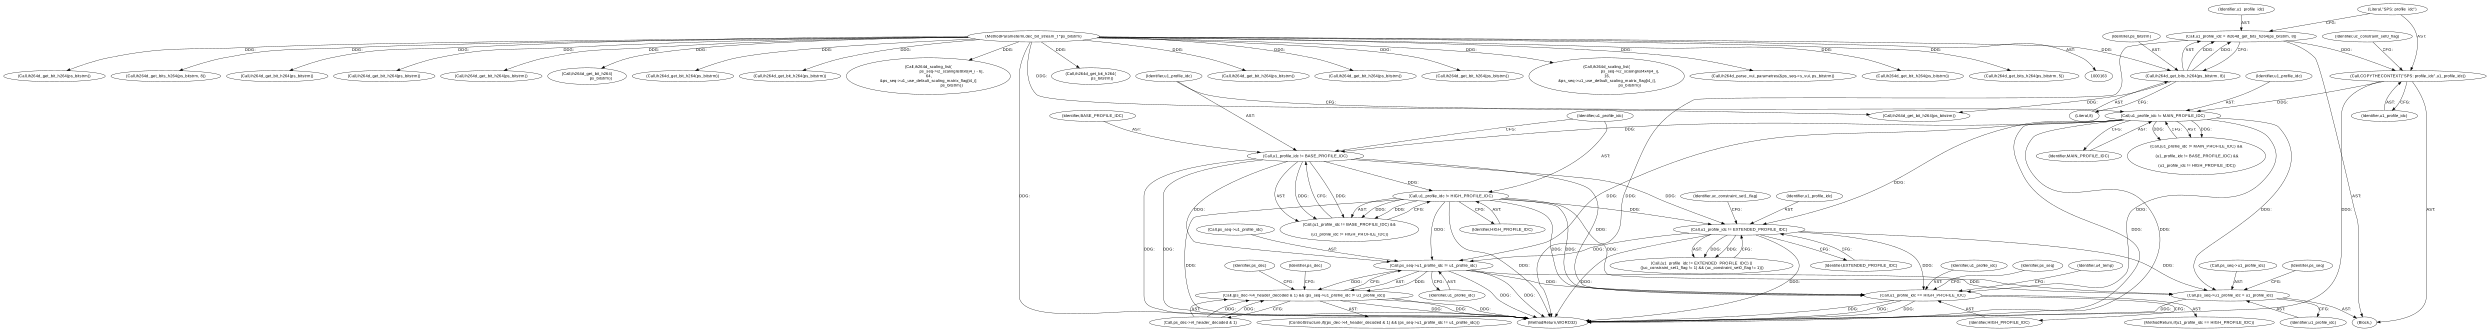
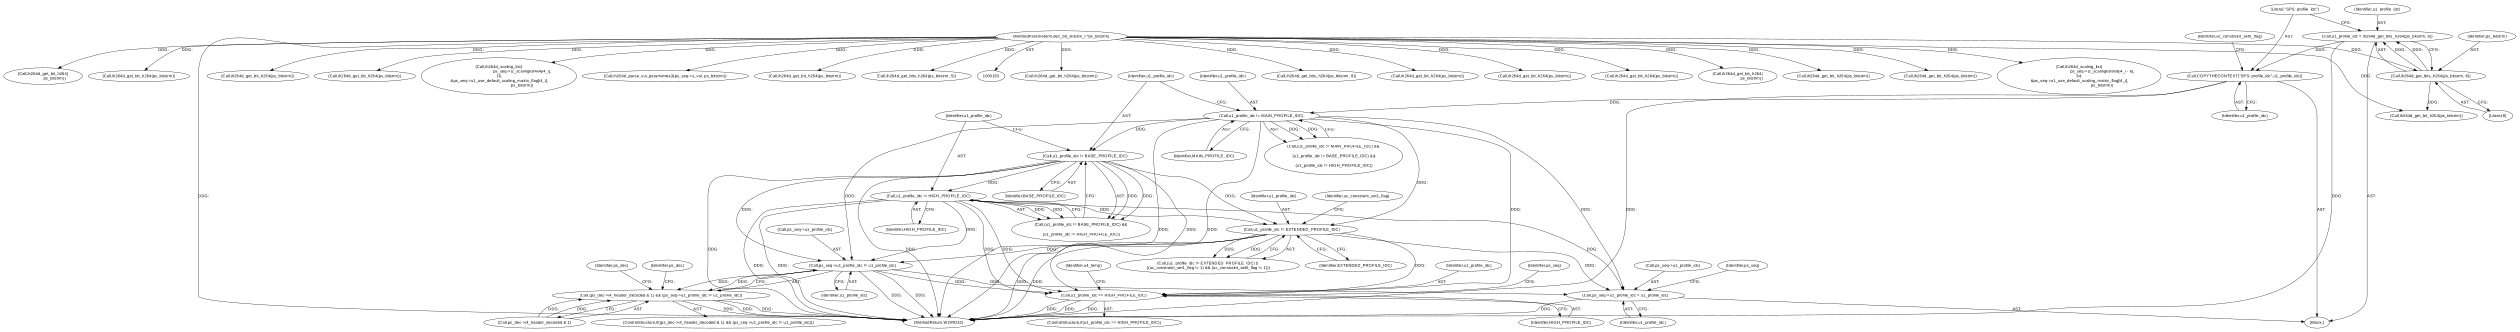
edge "(Call,u1_profile_idc != BASE_PROFILE_IDC)" -> "(Identifier,BASE_PROFILE_IDC)": added, label "CFG:"
node "(MethodReturn,if(u1_profile_idc == HIGH_PROFILE_IDC))": label "(MethodReturn,if(u1_profile_idc == HIGH_PROFILE_IDC))" -> "(ControlStructure,if(u1_profile_idc == HIGH_PROFILE_IDC))"
